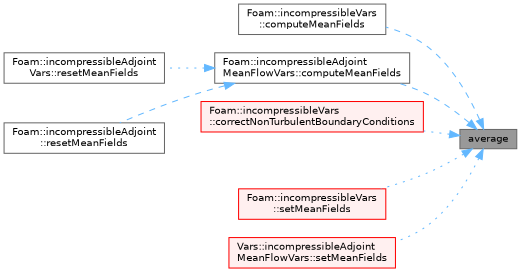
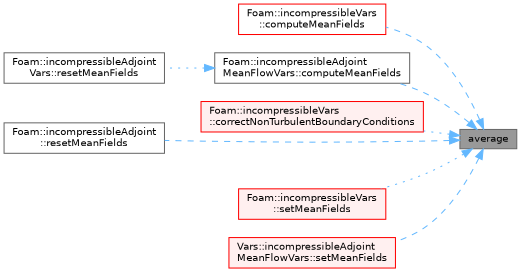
node "Foam::incompressibleVars ::computeMeanFields": color grey40 -> red
edge "Foam::incompressibleAdjoint ::resetMeanFields" -> "Foam::incompressibleAdjoint MeanFlowVars::computeMeanFields": now "Foam::incompressibleAdjoint ::resetMeanFields" -> "average"
edge "Vars::incompressibleAdjoint MeanFlowVars::setMeanFields" -> "average": style dotted -> dashed
